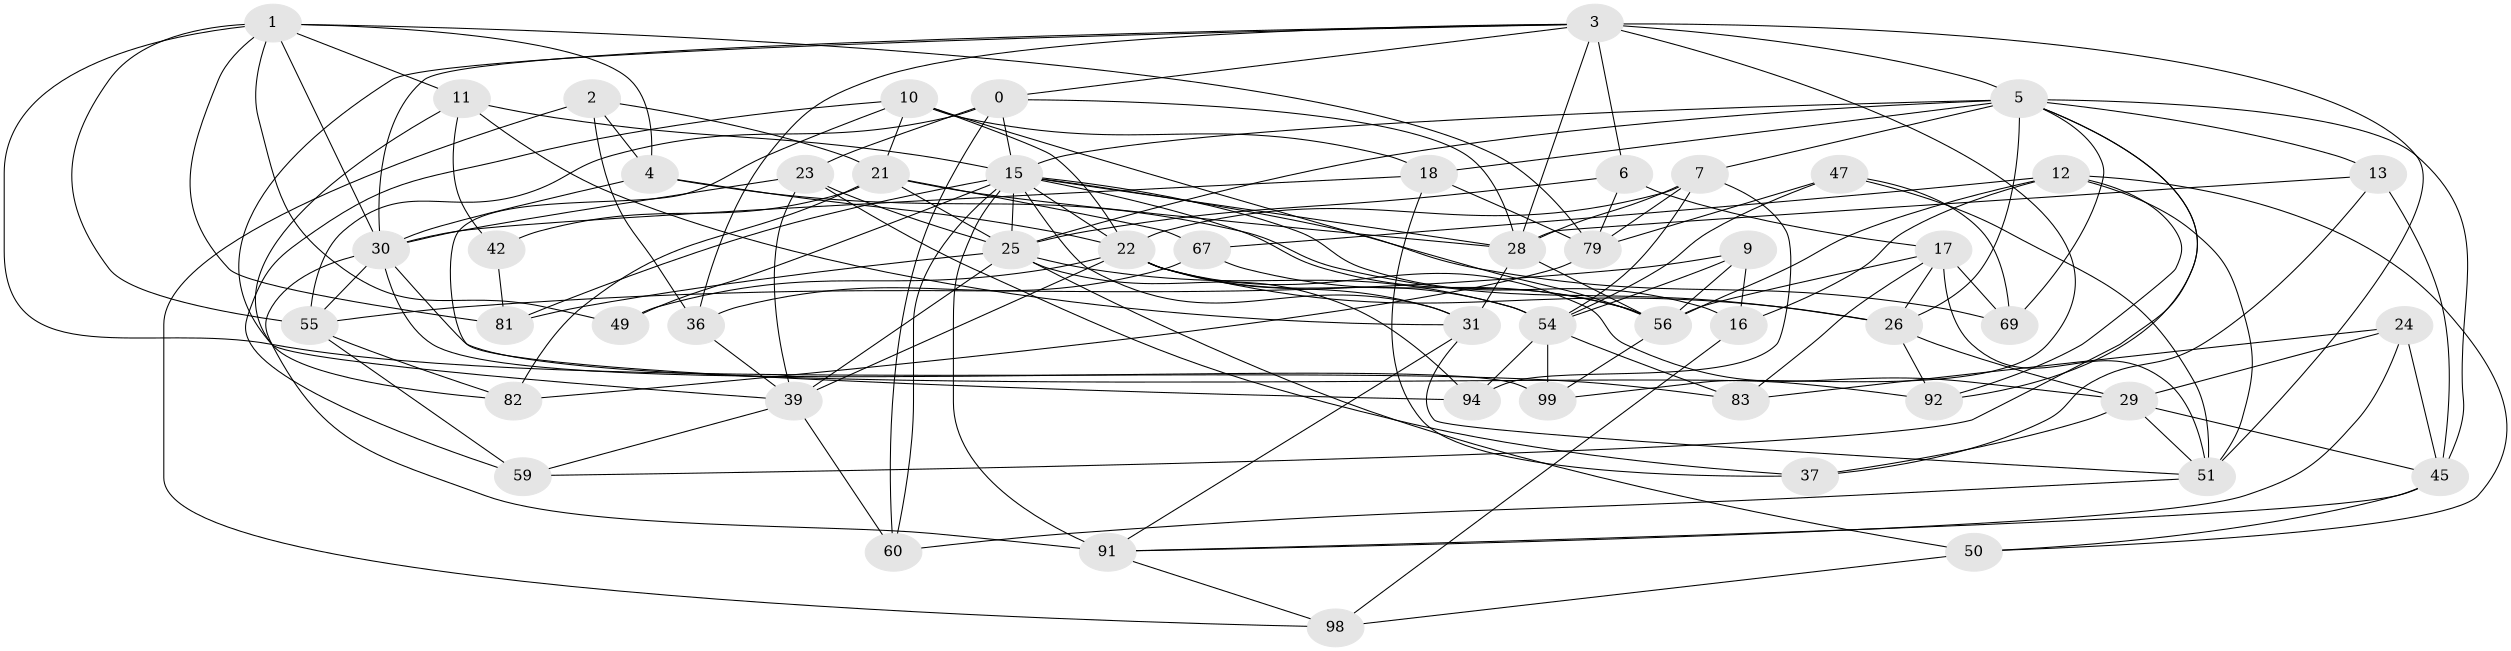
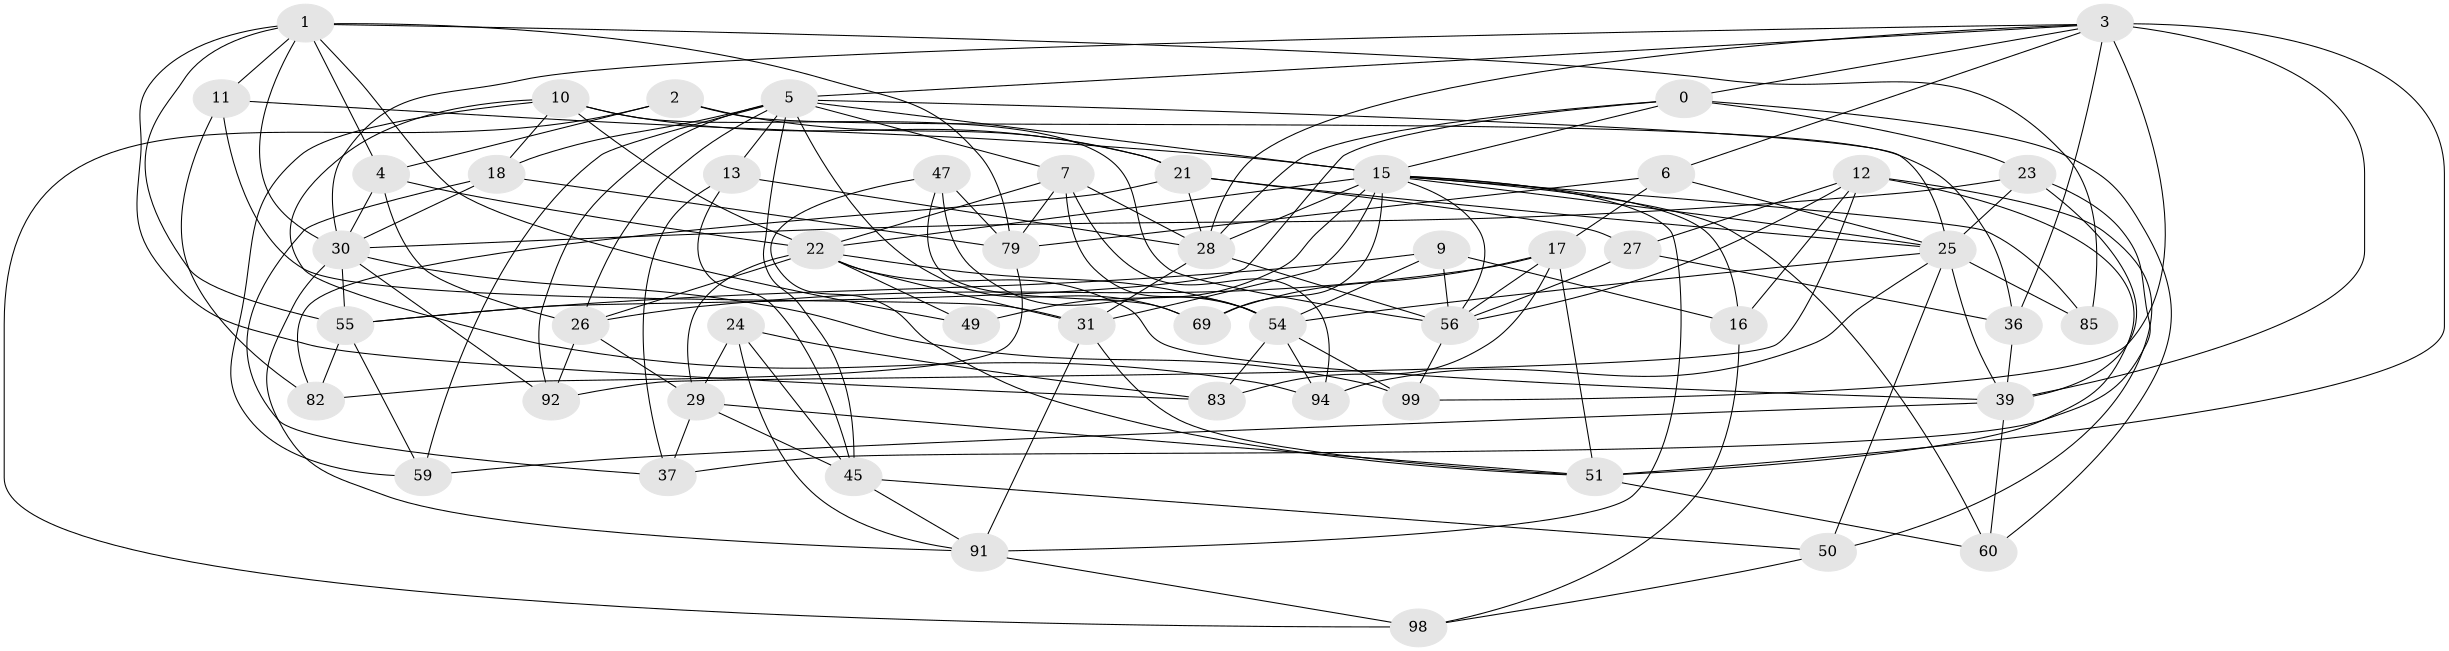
node "42": removed
node "67": label "67" -> "27"
node "81": label "81" -> "85"
